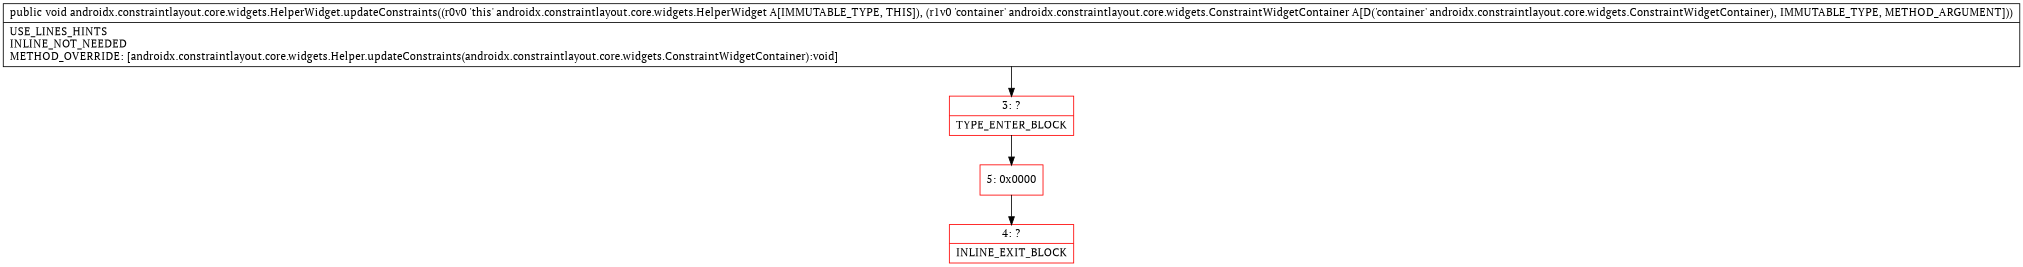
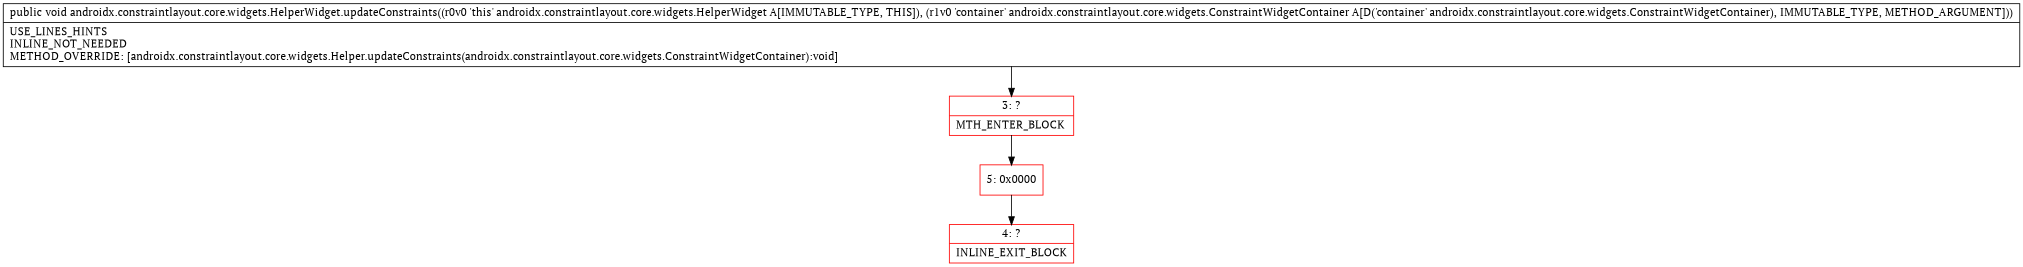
node "3: ?": text "TYPE_ENTER_BLOCK" -> "MTH_ENTER_BLOCK"
